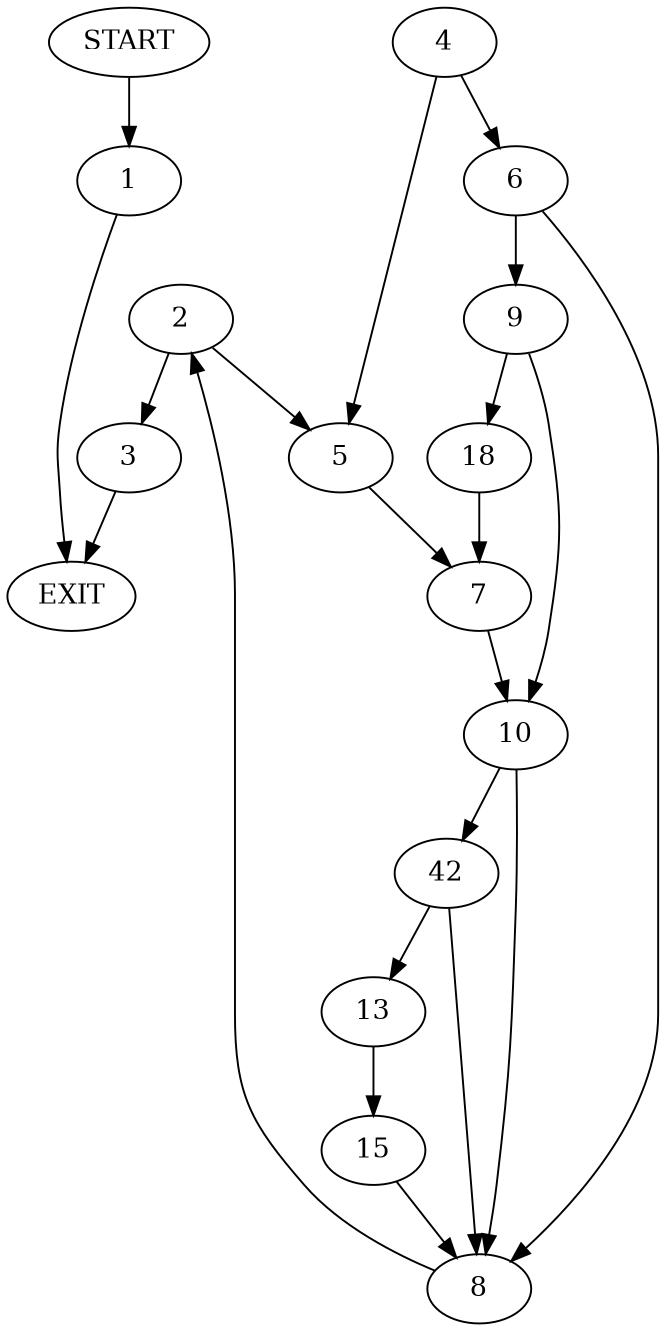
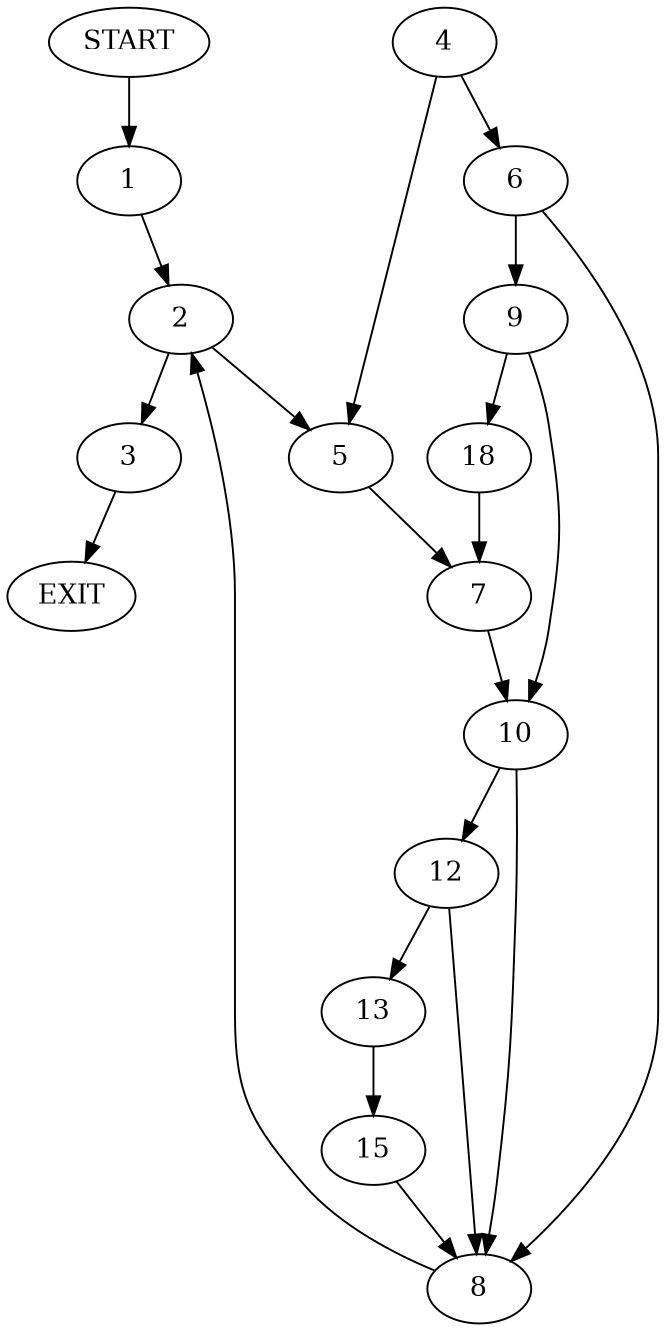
edge "1" -> "EXIT": now "1" -> "2"
node "42": label "42" -> "12"
